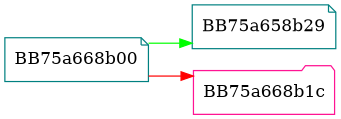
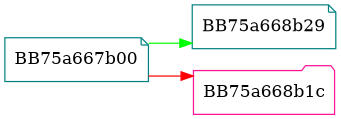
node "BB75a658b29": label "BB75a658b29" -> "BB75a668b29"
node "BB75a668b00": label "BB75a668b00" -> "BB75a667b00"
